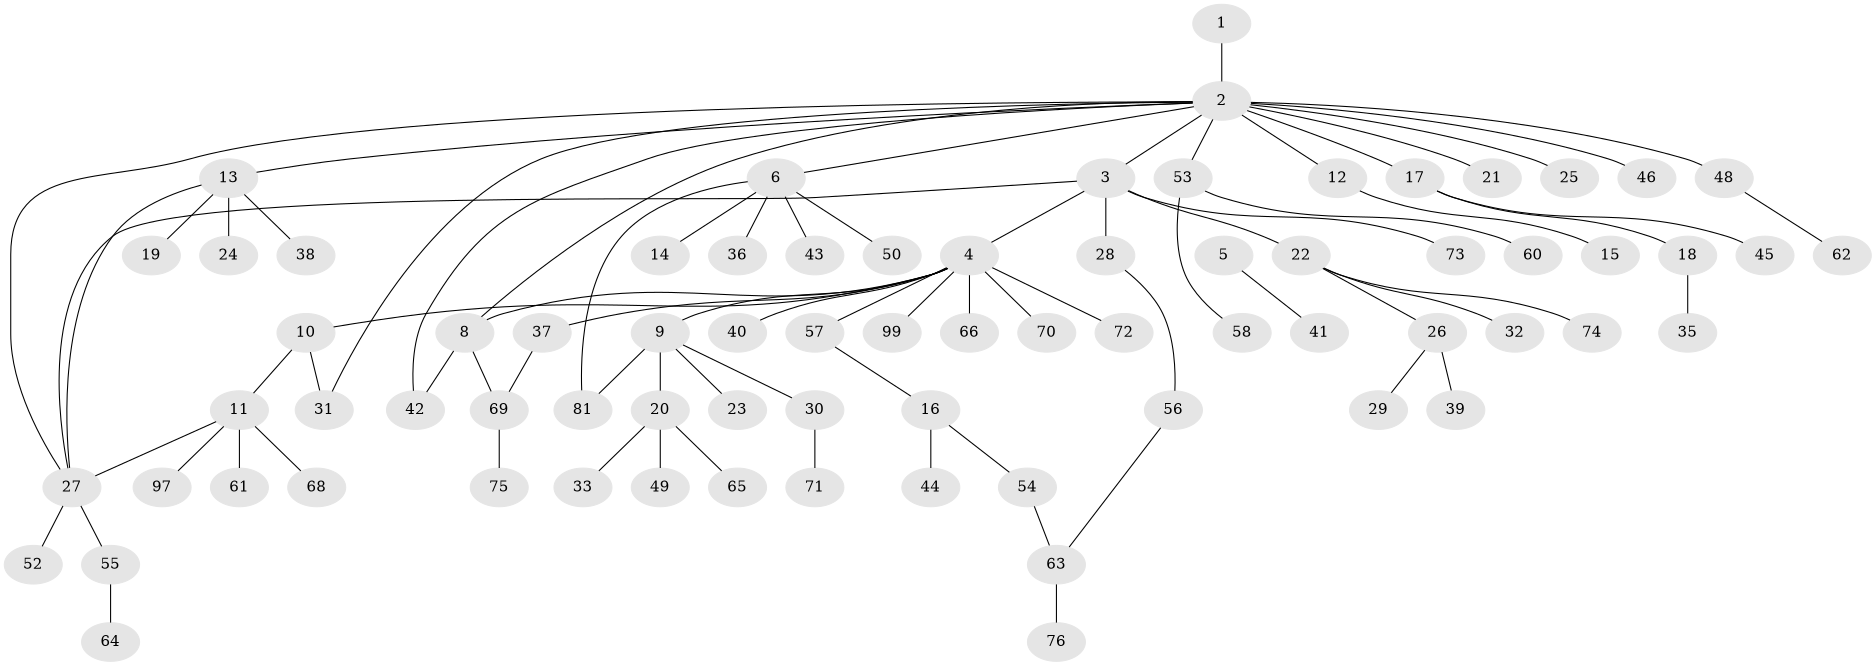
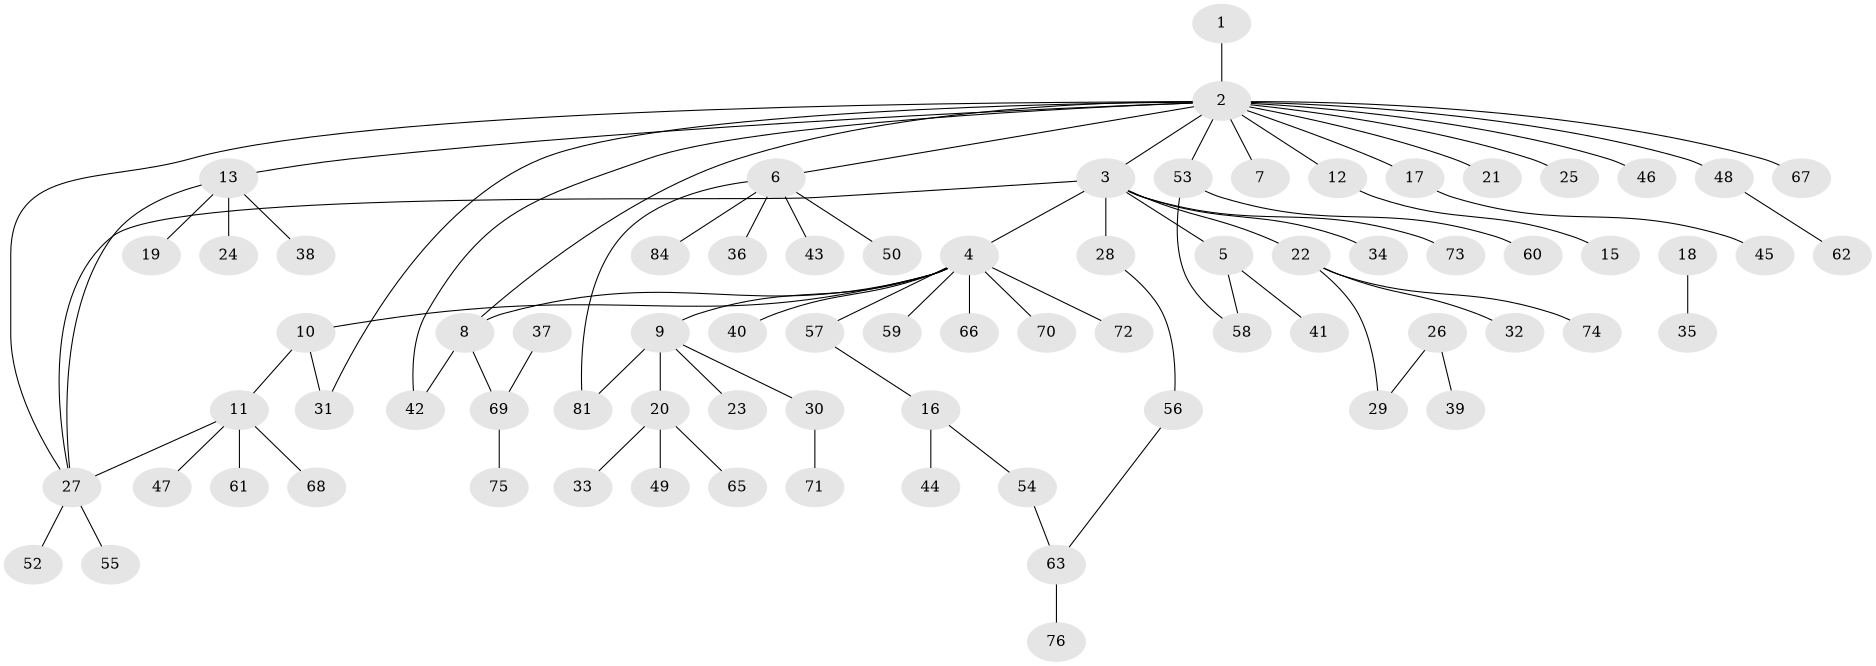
node "7": added
node "67": added
edge "3" -- "5": added
edge "17" -- "18": removed
node "14": label "14" -> "84"
node "34": added
edge "5" -- "58": added
edge "22" -- "26": now "22" -- "29"
edge "4" -- "37": removed
node "99": label "99" -> "59"
node "97": label "97" -> "47"
node "64": removed
